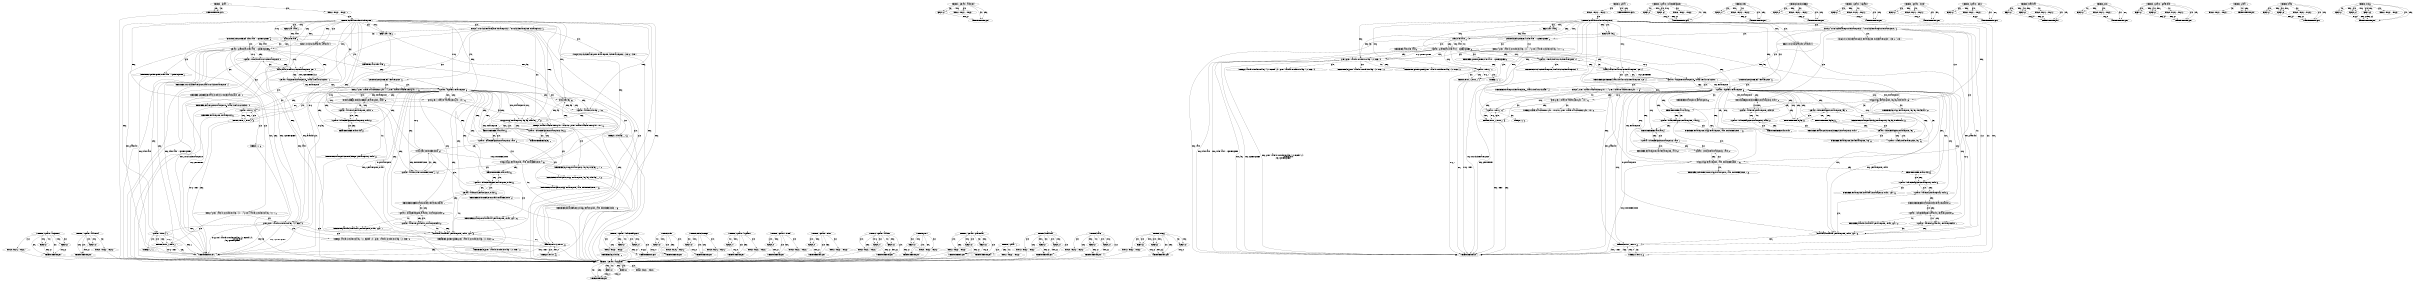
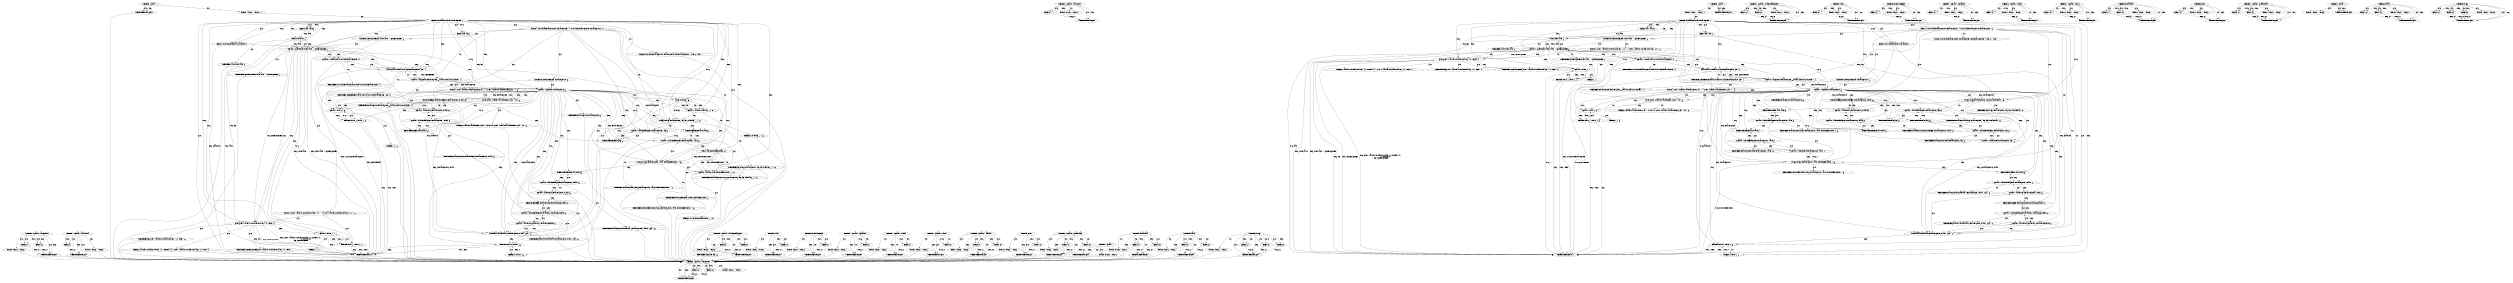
edge "(<operator>.addition,strlen(key) + 1)" -> "(strlen,strlen(key))": added, label "AST:"
edge "(strlcpy,strlcpy(extra_response->value, NOTUNDERSTOOD, ...)" -> "(<operator>.sizeOf,sizeof(extra_response->value))": label "AST: " -> "DDG: 0"
node "(LITERAL,1,strlen(NOTUNDERSTOOD) + 1)": added
